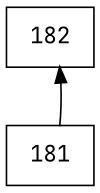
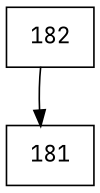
edge "181" -> "182": reversed
